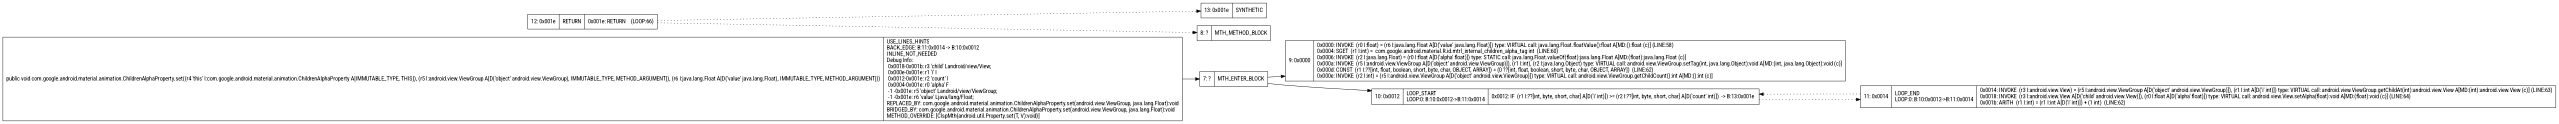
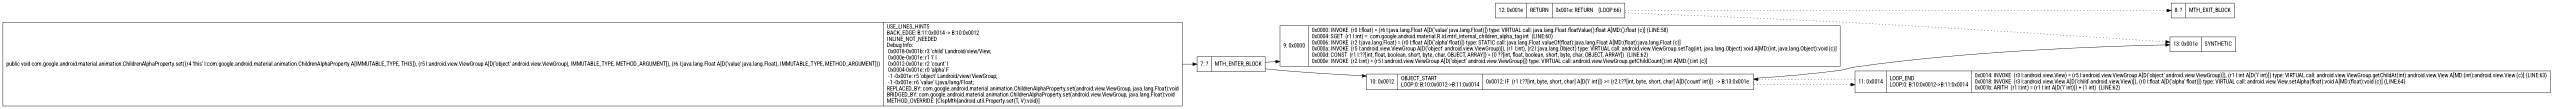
node "8: ?": text "MTH_METHOD_BLOCK" -> "MTH_EXIT_BLOCK"
edge "10: 0x0012" -> "13: 0x001e": added
node "10: 0x0012": text "LOOP_START" -> "OBJECT_START"
